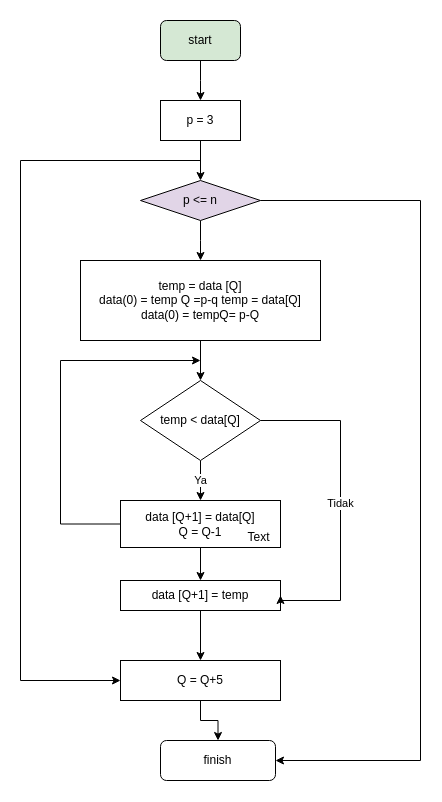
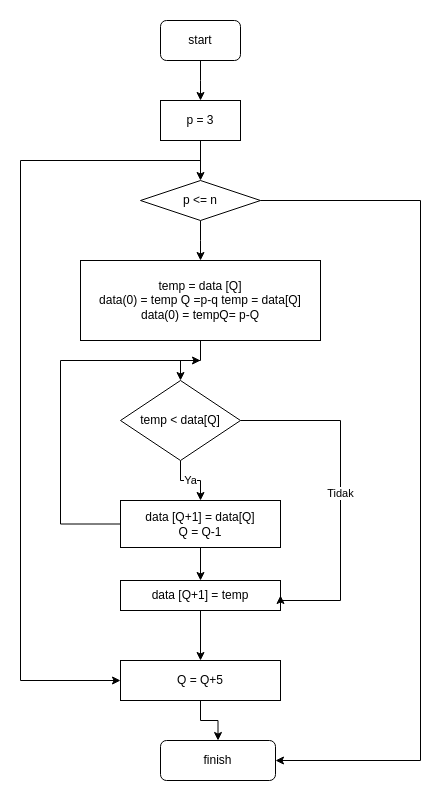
node "start": fillcolor #d5e8d4 -> #ffffff
node "p <= n": fillcolor #e1d5e7 -> #ffffff
node "temp < data[Q]": moved (201, 421) -> (181, 421)
node "Text": removed
